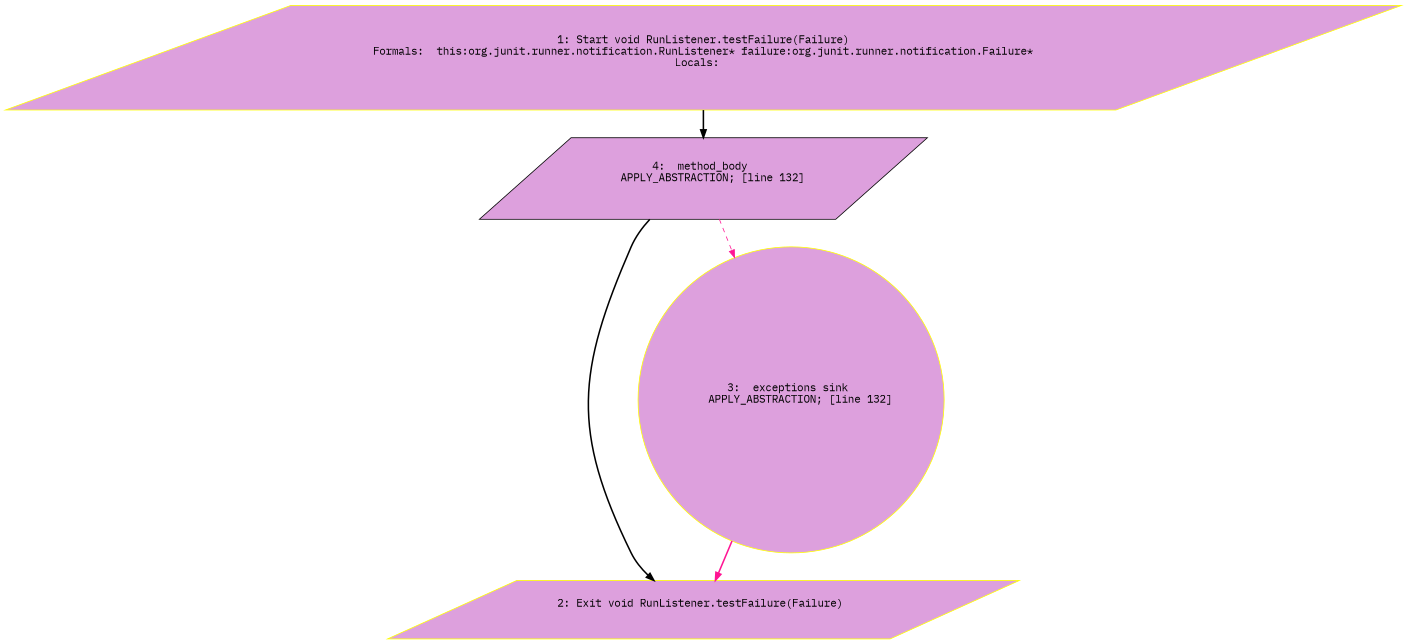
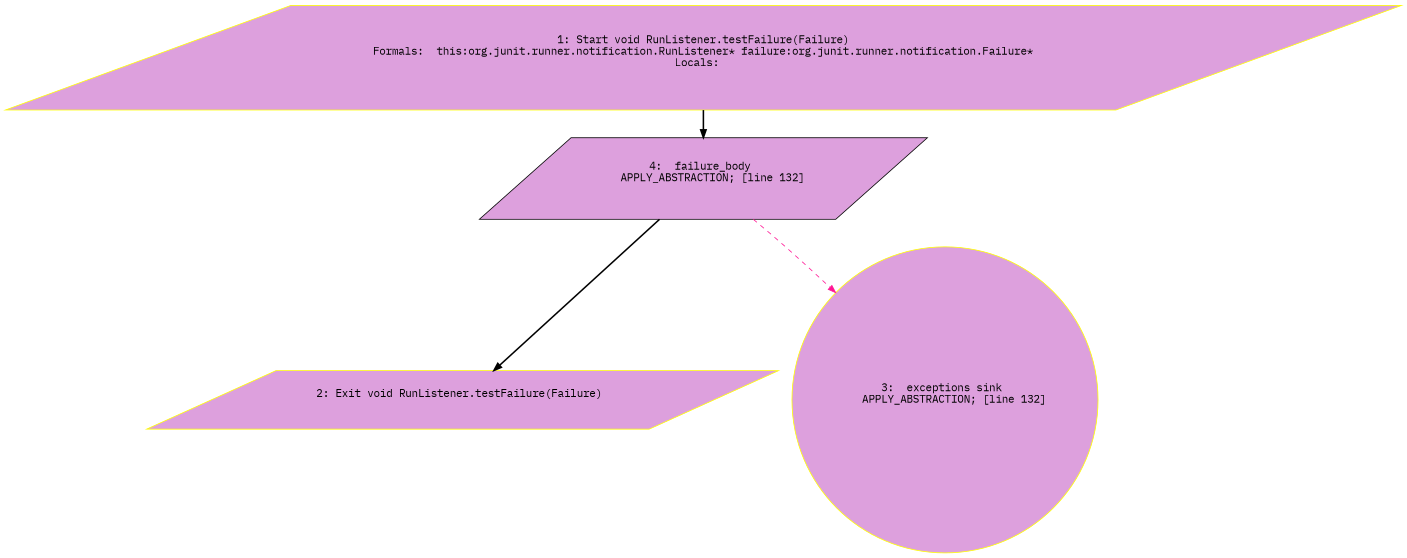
node "4:  method_body APPLY_ABSTRACTION; [line 132]": label "4:  method_body APPLY_ABSTRACTION; [line 132]" -> "4:  failure_body APPLY_ABSTRACTION; [line 132]"
edge "3:  exceptions sink APPLY_ABSTRACTION; [line 132]" -> "2: Exit void RunListener.testFailure(Failure)": removed
